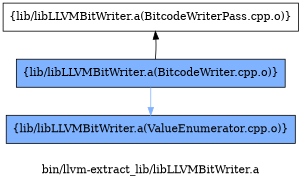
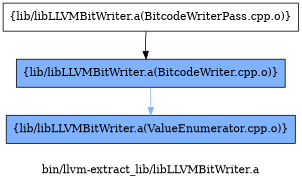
edge "{lib/libLLVMBitWriter.a(BitcodeWriter.cpp.o)}" -> "{lib/libLLVMBitWriter.a(BitcodeWriterPass.cpp.o)}": reversed
